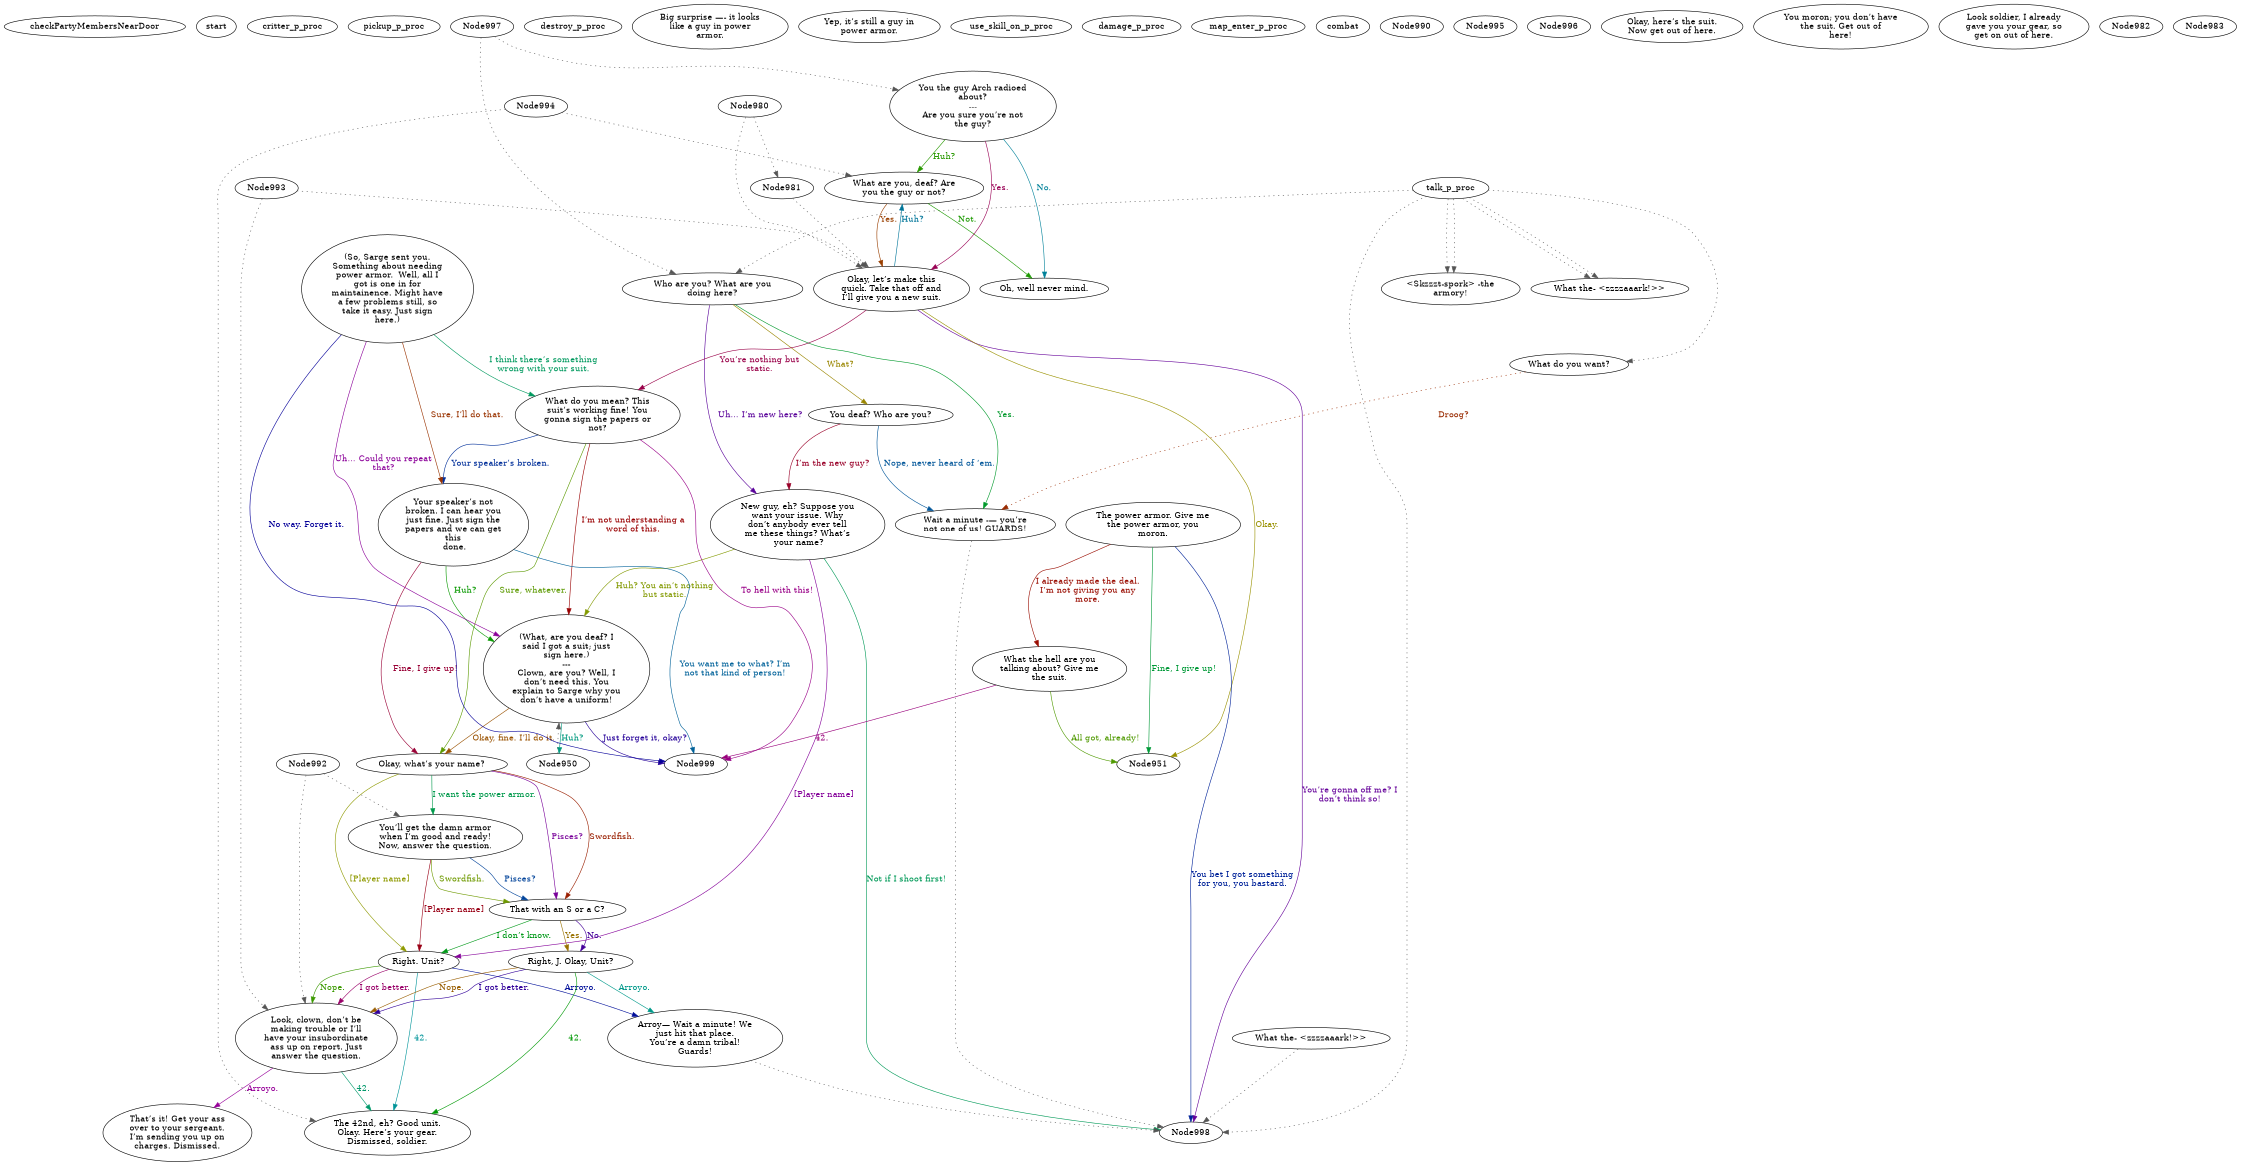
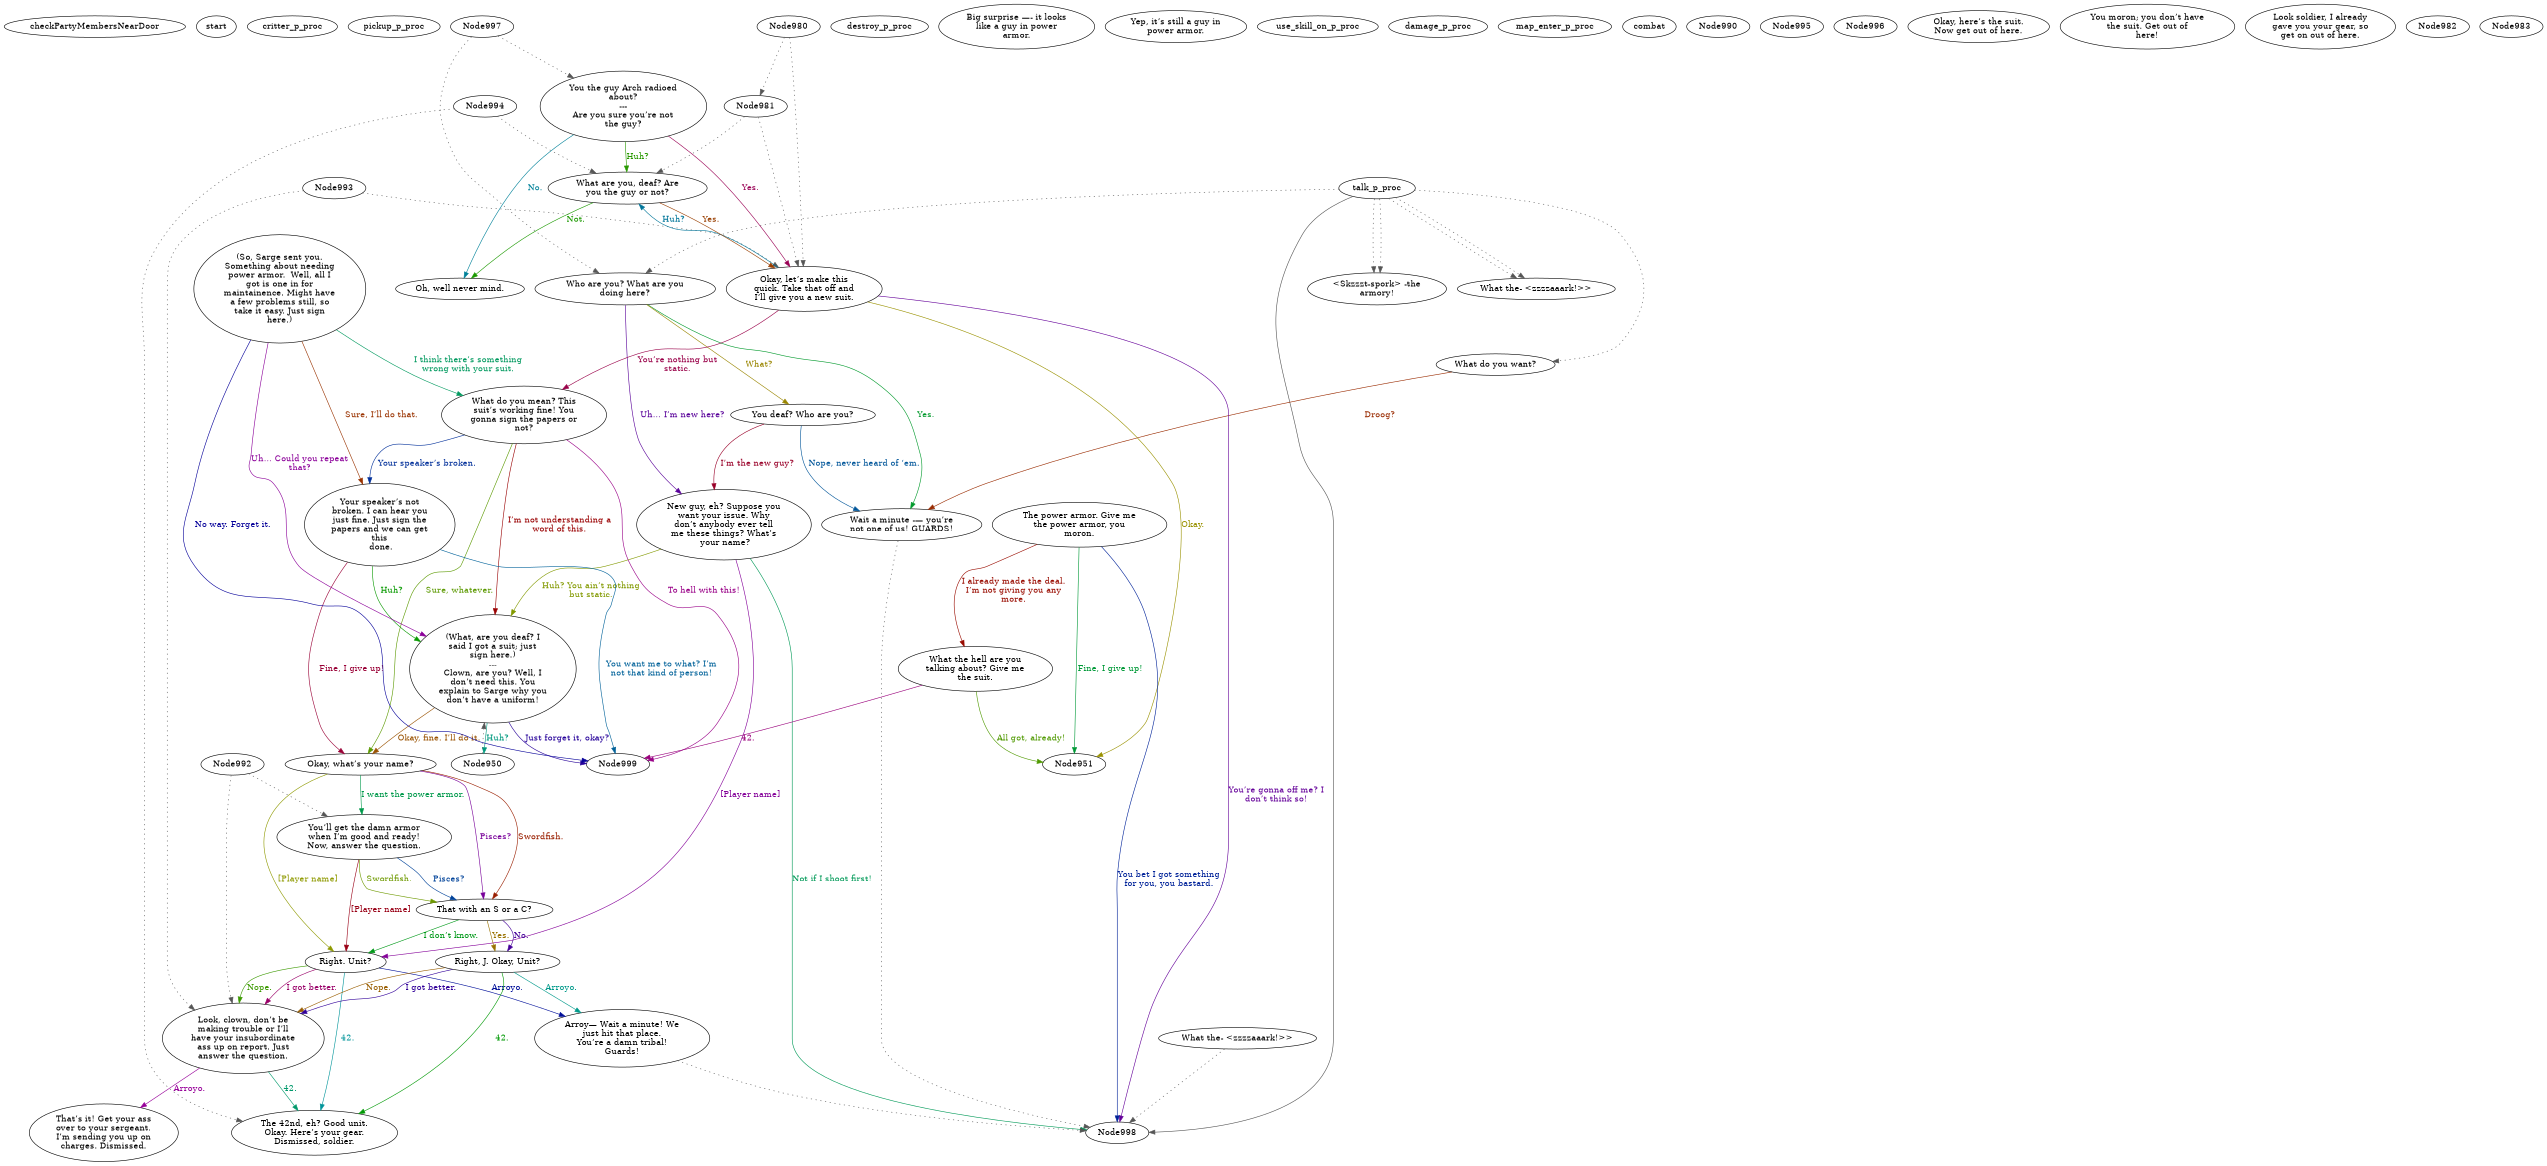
edge "Node981" -> "What are you, deaf? Are you the guy or not?": added
edge "What do you want?" -> "Wait a minute -— you’re not one of us! GUARDS!": style dotted -> solid
edge "talk_p_proc" -> "Node998": style dotted -> solid
